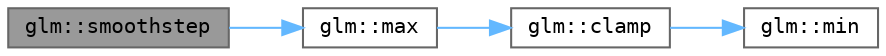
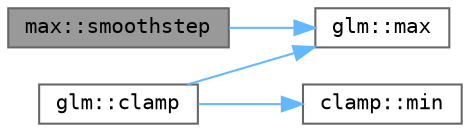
node "glm::smoothstep": label "glm::smoothstep" -> "max::smoothstep"
edge "glm::max" -> "glm::clamp": reversed
node "glm::min": label "glm::min" -> "clamp::min"
